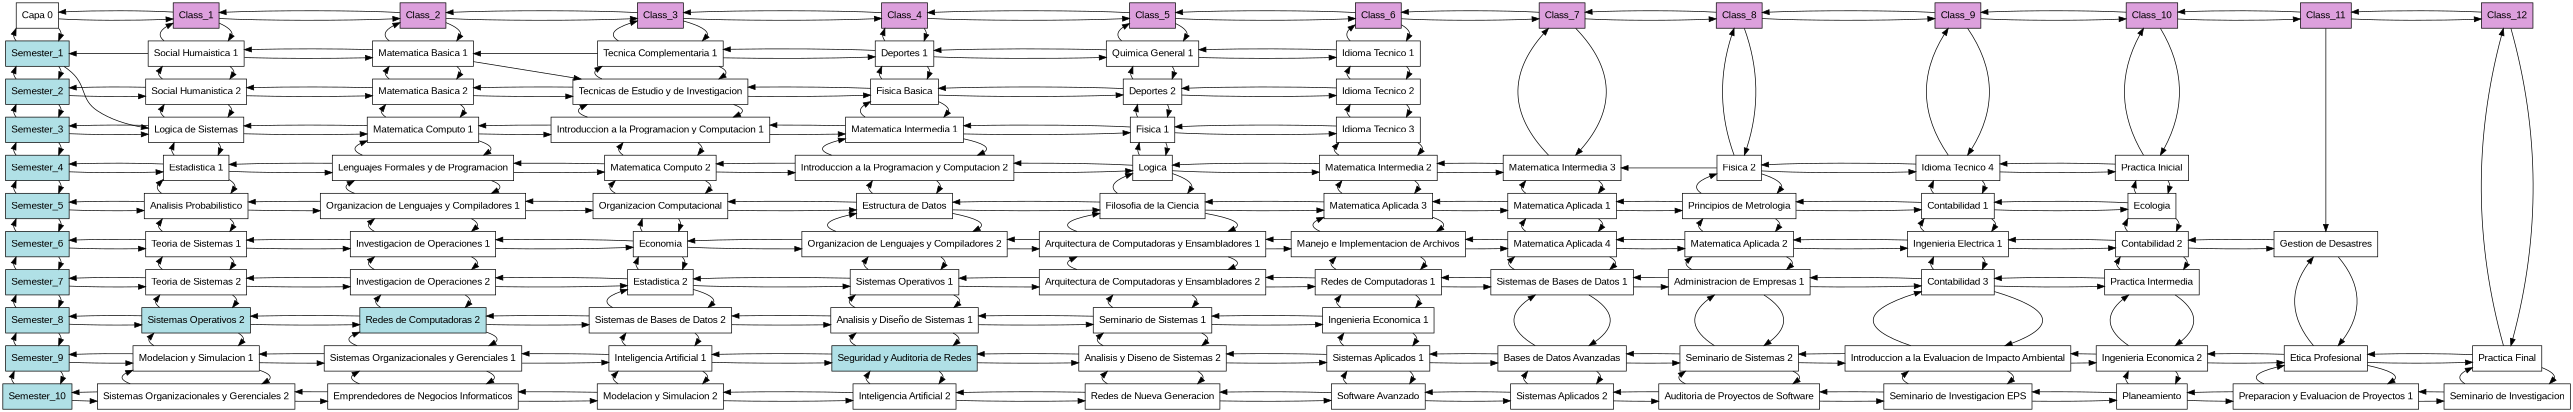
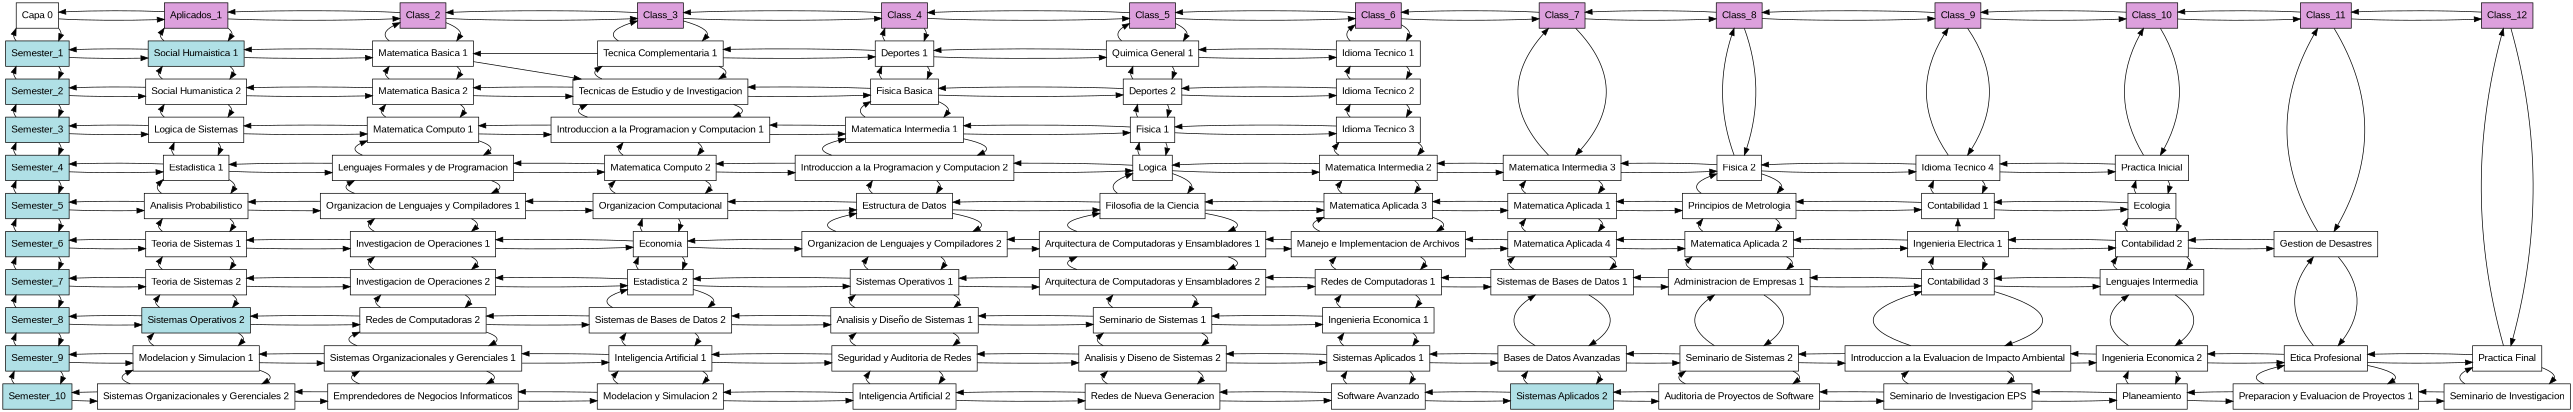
node "Class_1": label "Class_1" -> "Aplicados_1"
node "Social Humaistica 1": fillcolor white -> powderblue
edge "Semester_1" -> "Logica de Sistemas": now "Semester_1" -> "Social Humaistica 1"
edge "Gestion de Desastres" -> "Class_11": added
edge "Matematica Intermedia 3" -> "Fisica 2": added
edge "Contabilidad 1" -> "Ingenieria Electrica 1": removed
node "Practica Intermedia": label "Practica Intermedia" -> "Lenguajes Intermedia"
node "Redes de Computadoras 2": fillcolor powderblue -> white
node "Seguridad y Auditoria de Redes": fillcolor powderblue -> white
node "Sistemas Aplicados 2": fillcolor white -> powderblue
